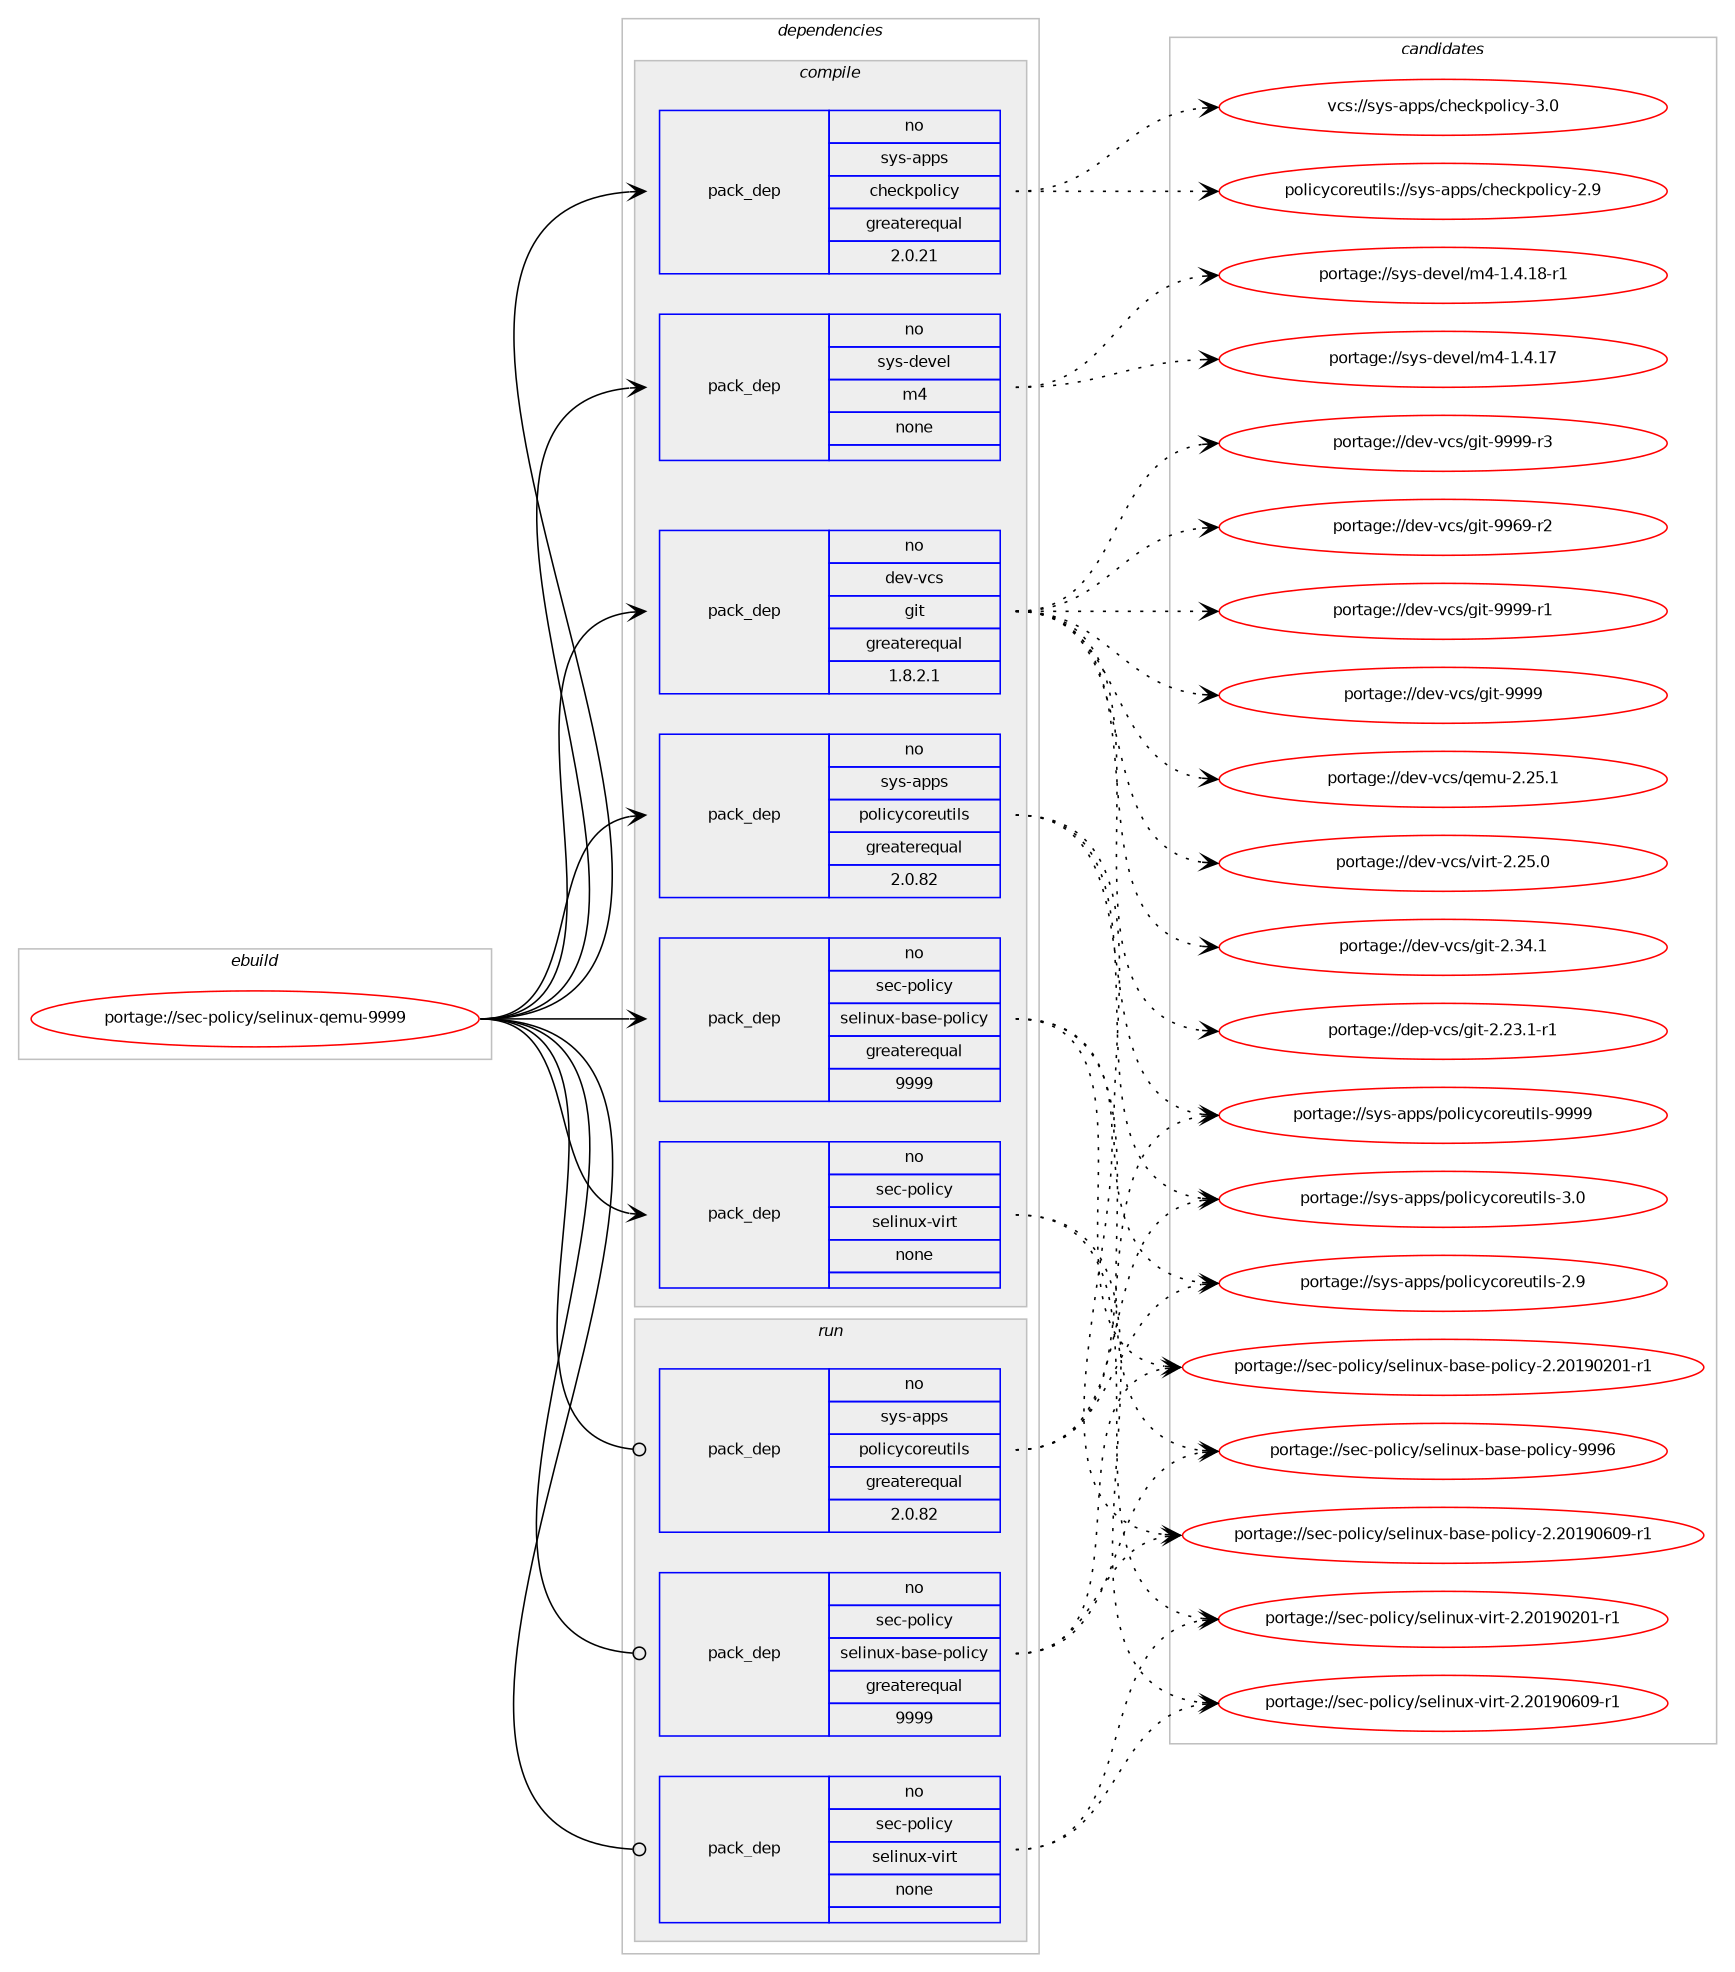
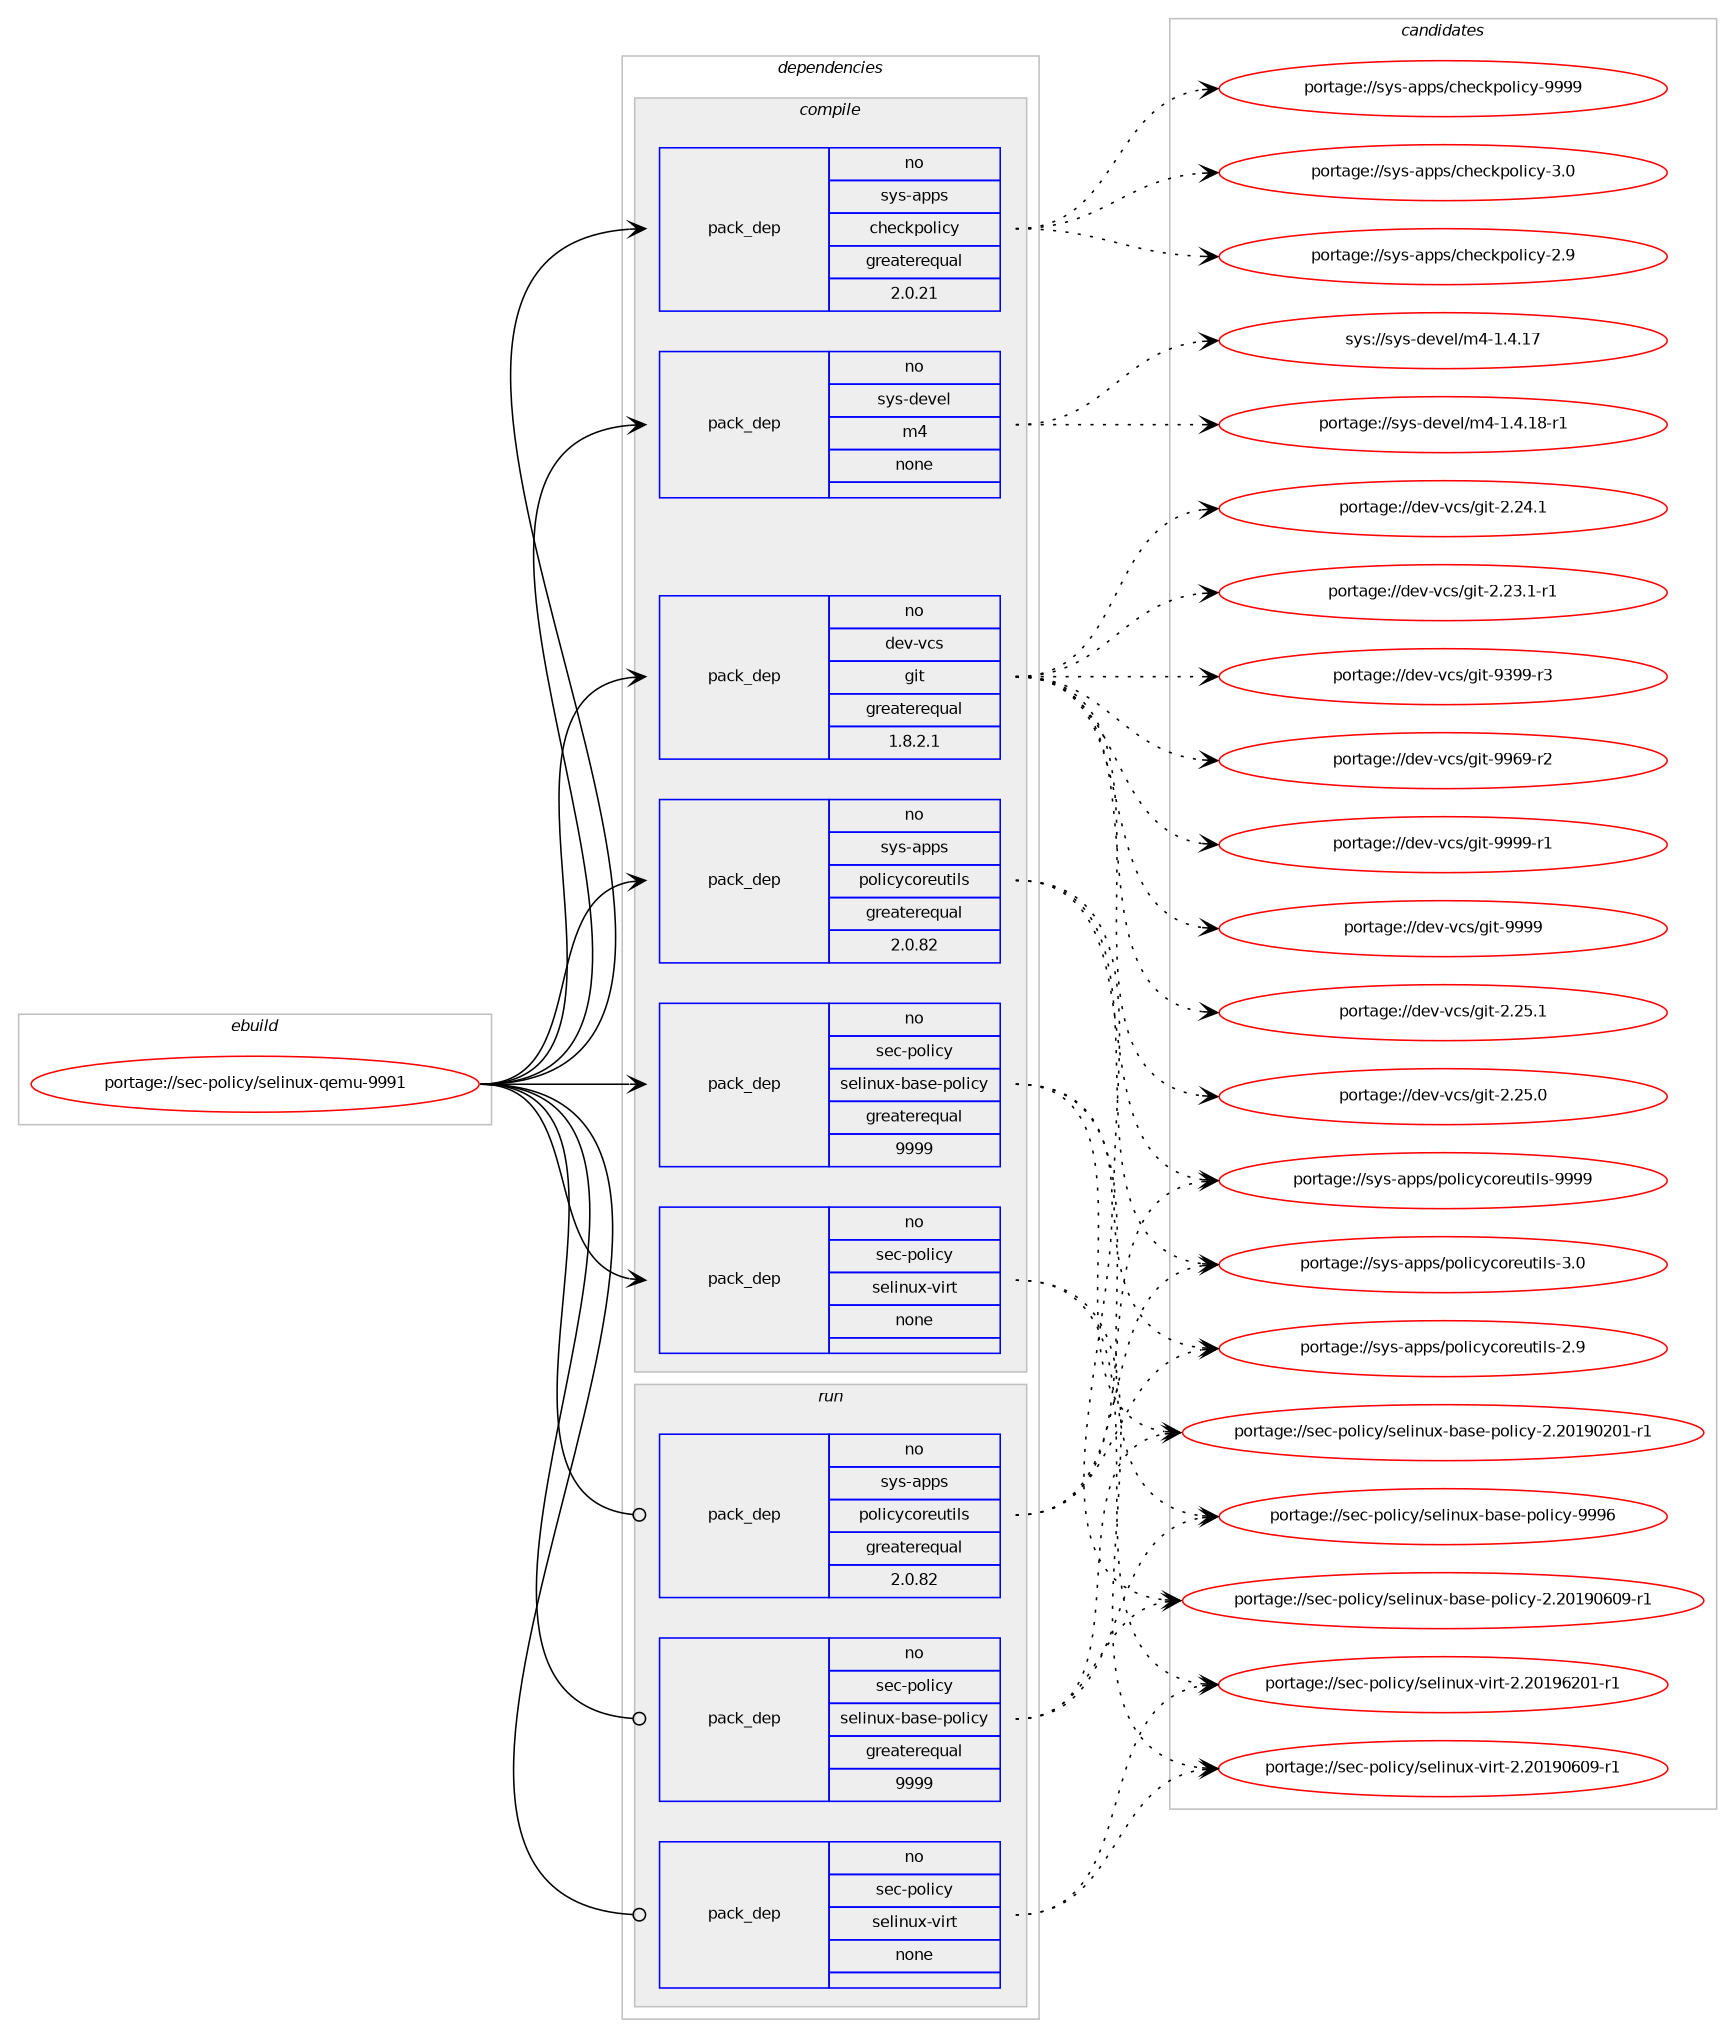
node "portage://sys-apps/checkpolicy-9999": added
node "vcs://sys-apps/checkpolicy-3.0": label "vcs://sys-apps/checkpolicy-3.0" -> "portage://sys-apps/checkpolicy-3.0"
node "policycoreutils://sys-apps/checkpolicy-2.9": label "policycoreutils://sys-apps/checkpolicy-2.9" -> "portage://sys-apps/checkpolicy-2.9"
node "portage://sys-devel/m4-1.4.17": label "portage://sys-devel/m4-1.4.17" -> "sys://sys-devel/m4-1.4.17"
node "portage://dev-vcs/git-9999-r3": label "portage://dev-vcs/git-9999-r3" -> "portage://dev-vcs/git-9399-r3"
node "portage://dev-vcs/qemu-2.25.1": label "portage://dev-vcs/qemu-2.25.1" -> "portage://dev-vcs/git-2.25.1"
node "portage://dev-vcs/virt-2.25.0": label "portage://dev-vcs/virt-2.25.0" -> "portage://dev-vcs/git-2.25.0"
node "portage://dev-vcs/git-2.34.1": label "portage://dev-vcs/git-2.34.1" -> "portage://dev-vcs/git-2.24.1"
node "portage://sec-policy/selinux-qemu-9999": label "portage://sec-policy/selinux-qemu-9999" -> "portage://sec-policy/selinux-qemu-9991"
node "portage://dep-vcs/git-2.23.1-r1": label "portage://dep-vcs/git-2.23.1-r1" -> "portage://dev-vcs/git-2.23.1-r1"
node "portage://sec-policy/selinux-virt-2.20190201-r1": label "portage://sec-policy/selinux-virt-2.20190201-r1" -> "portage://sec-policy/selinux-virt-2.20196201-r1"
